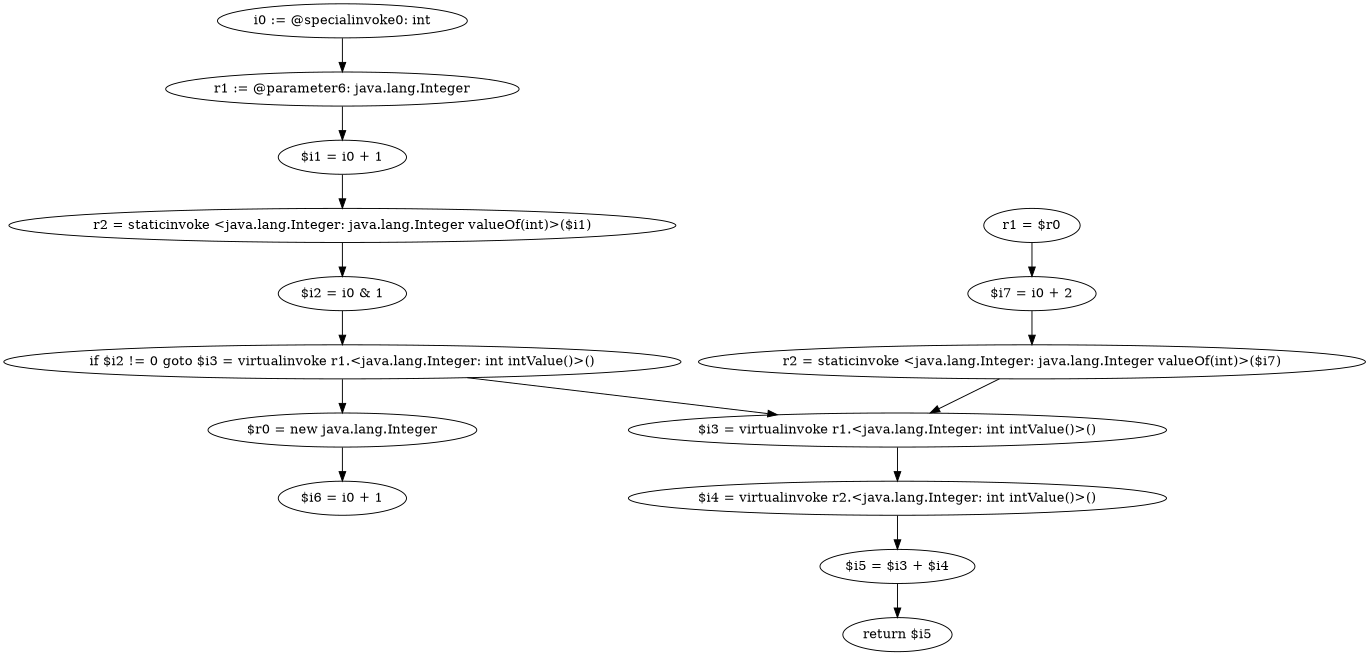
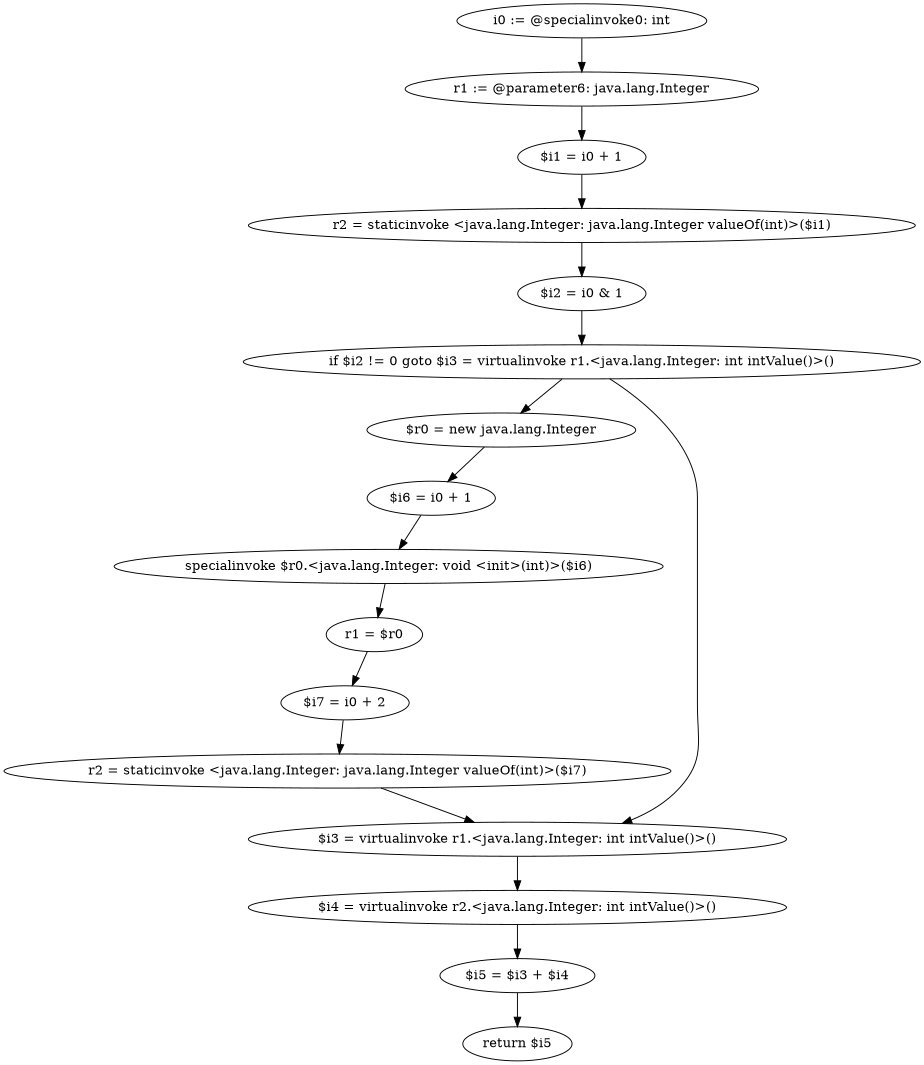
node "specialinvoke $r0.<java.lang.Integer: void <init>(int)>($i6)": added
